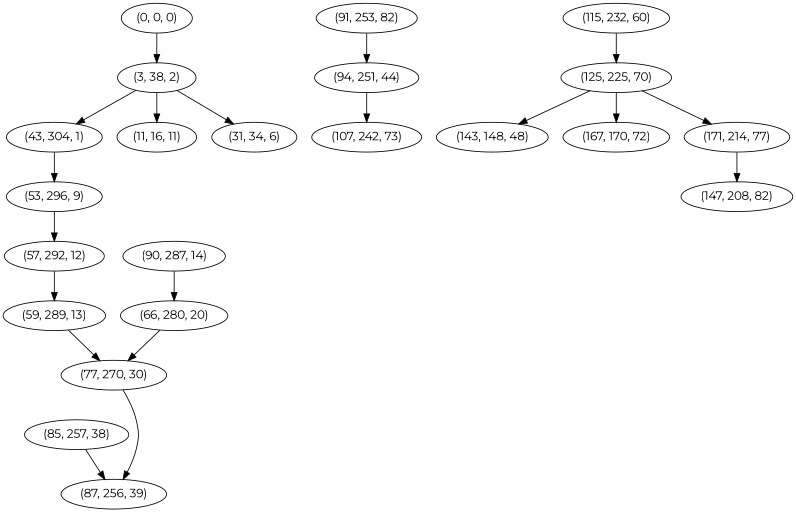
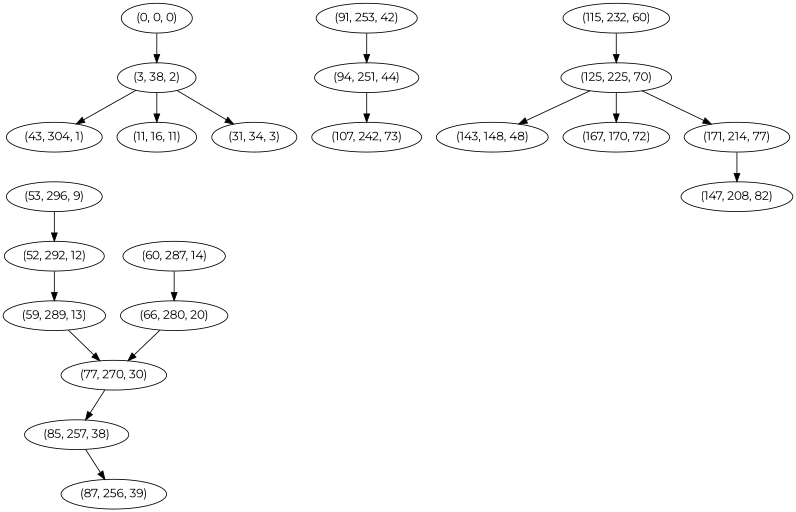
node "(91, 253, 82)": label "(91, 253, 82)" -> "(91, 253, 42)"
node "(31, 34, 6)": label "(31, 34, 6)" -> "(31, 34, 3)"
edge "(43, 304, 1)" -> "(53, 296, 9)": removed
node "(57, 292, 12)": label "(57, 292, 12)" -> "(52, 292, 12)"
node "(90, 287, 14)": label "(90, 287, 14)" -> "(60, 287, 14)"
edge "(77, 270, 30)" -> "(87, 256, 39)": now "(77, 270, 30)" -> "(85, 257, 38)"
